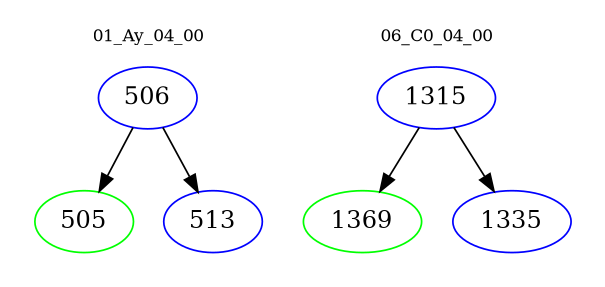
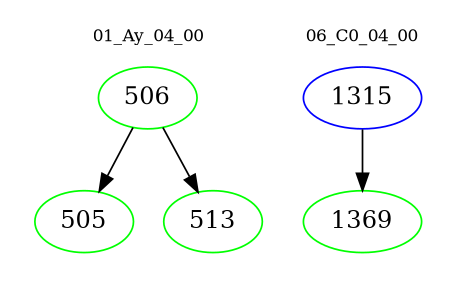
node "506": color blue -> green
node "513": color blue -> green
node "1335": removed
